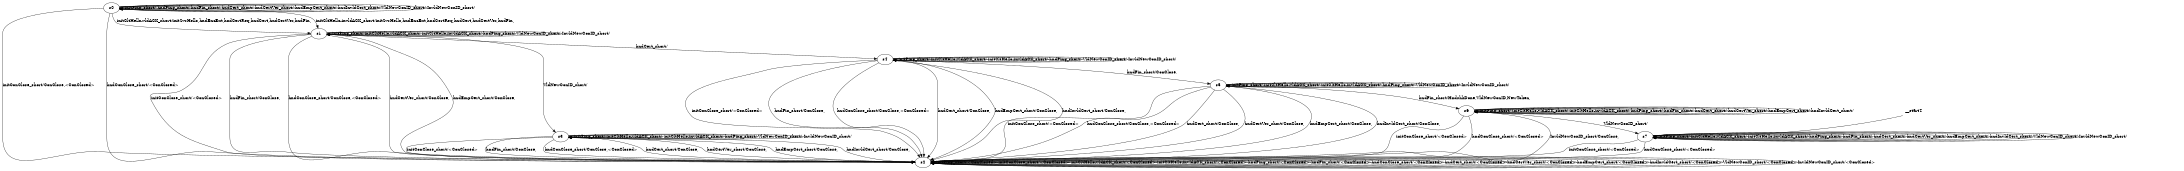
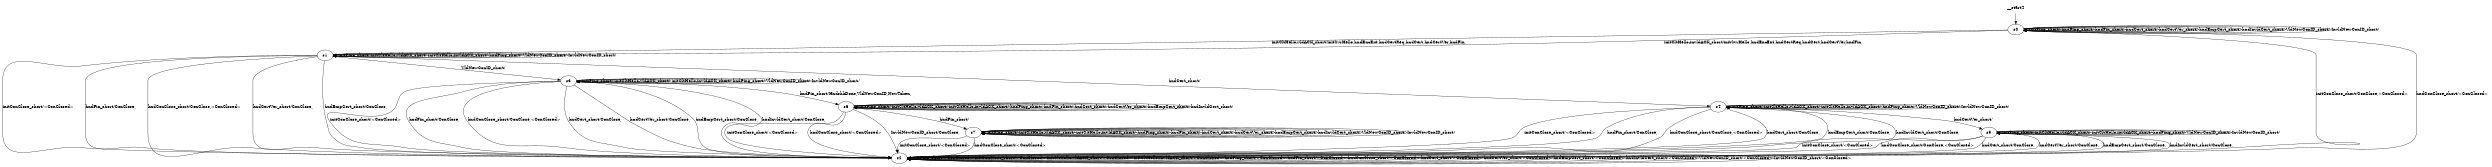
edge "s4" -> "s5": label "hndFin_short/ConClose, " -> "hndCertVer_short/ "
edge "s5" -> "s6": now "s3" -> "s6"
edge "s6" -> "s7": label "VldNewConID_short/ " -> "hndFin_short/ "
edge "__start4" -> "s7": now "__start4" -> "s0"
